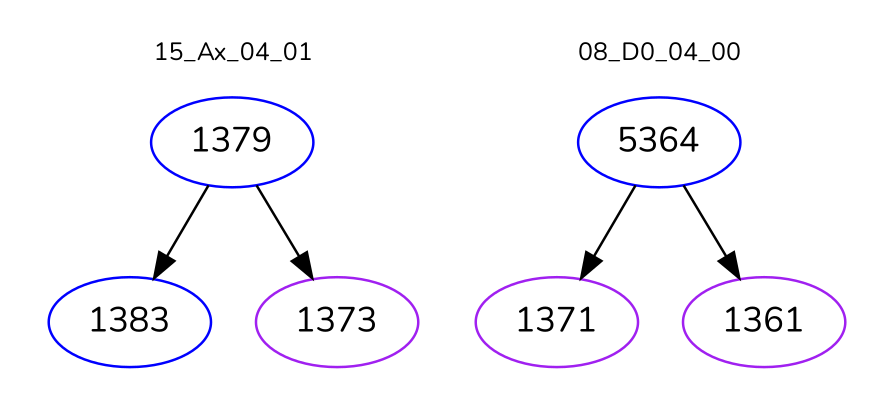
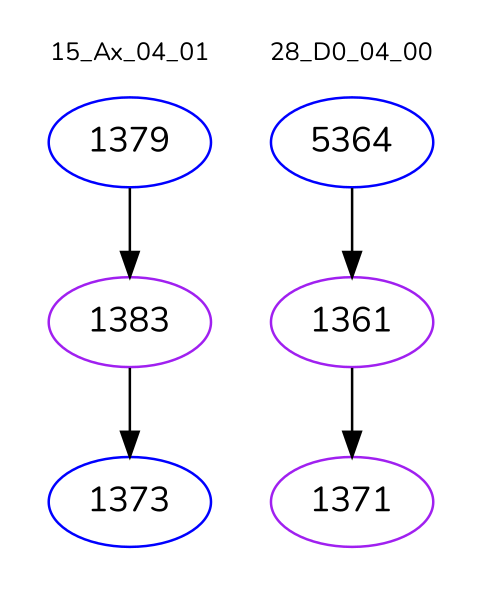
cluster "08_D0_04_00": label "08_D0_04_00" -> "28_D0_04_00"
edge "1379" -> "1373": now "1383" -> "1373"
edge "5364" -> "1371": now "1361" -> "1371"
node "1383": color blue -> purple
node "1373": color purple -> blue
